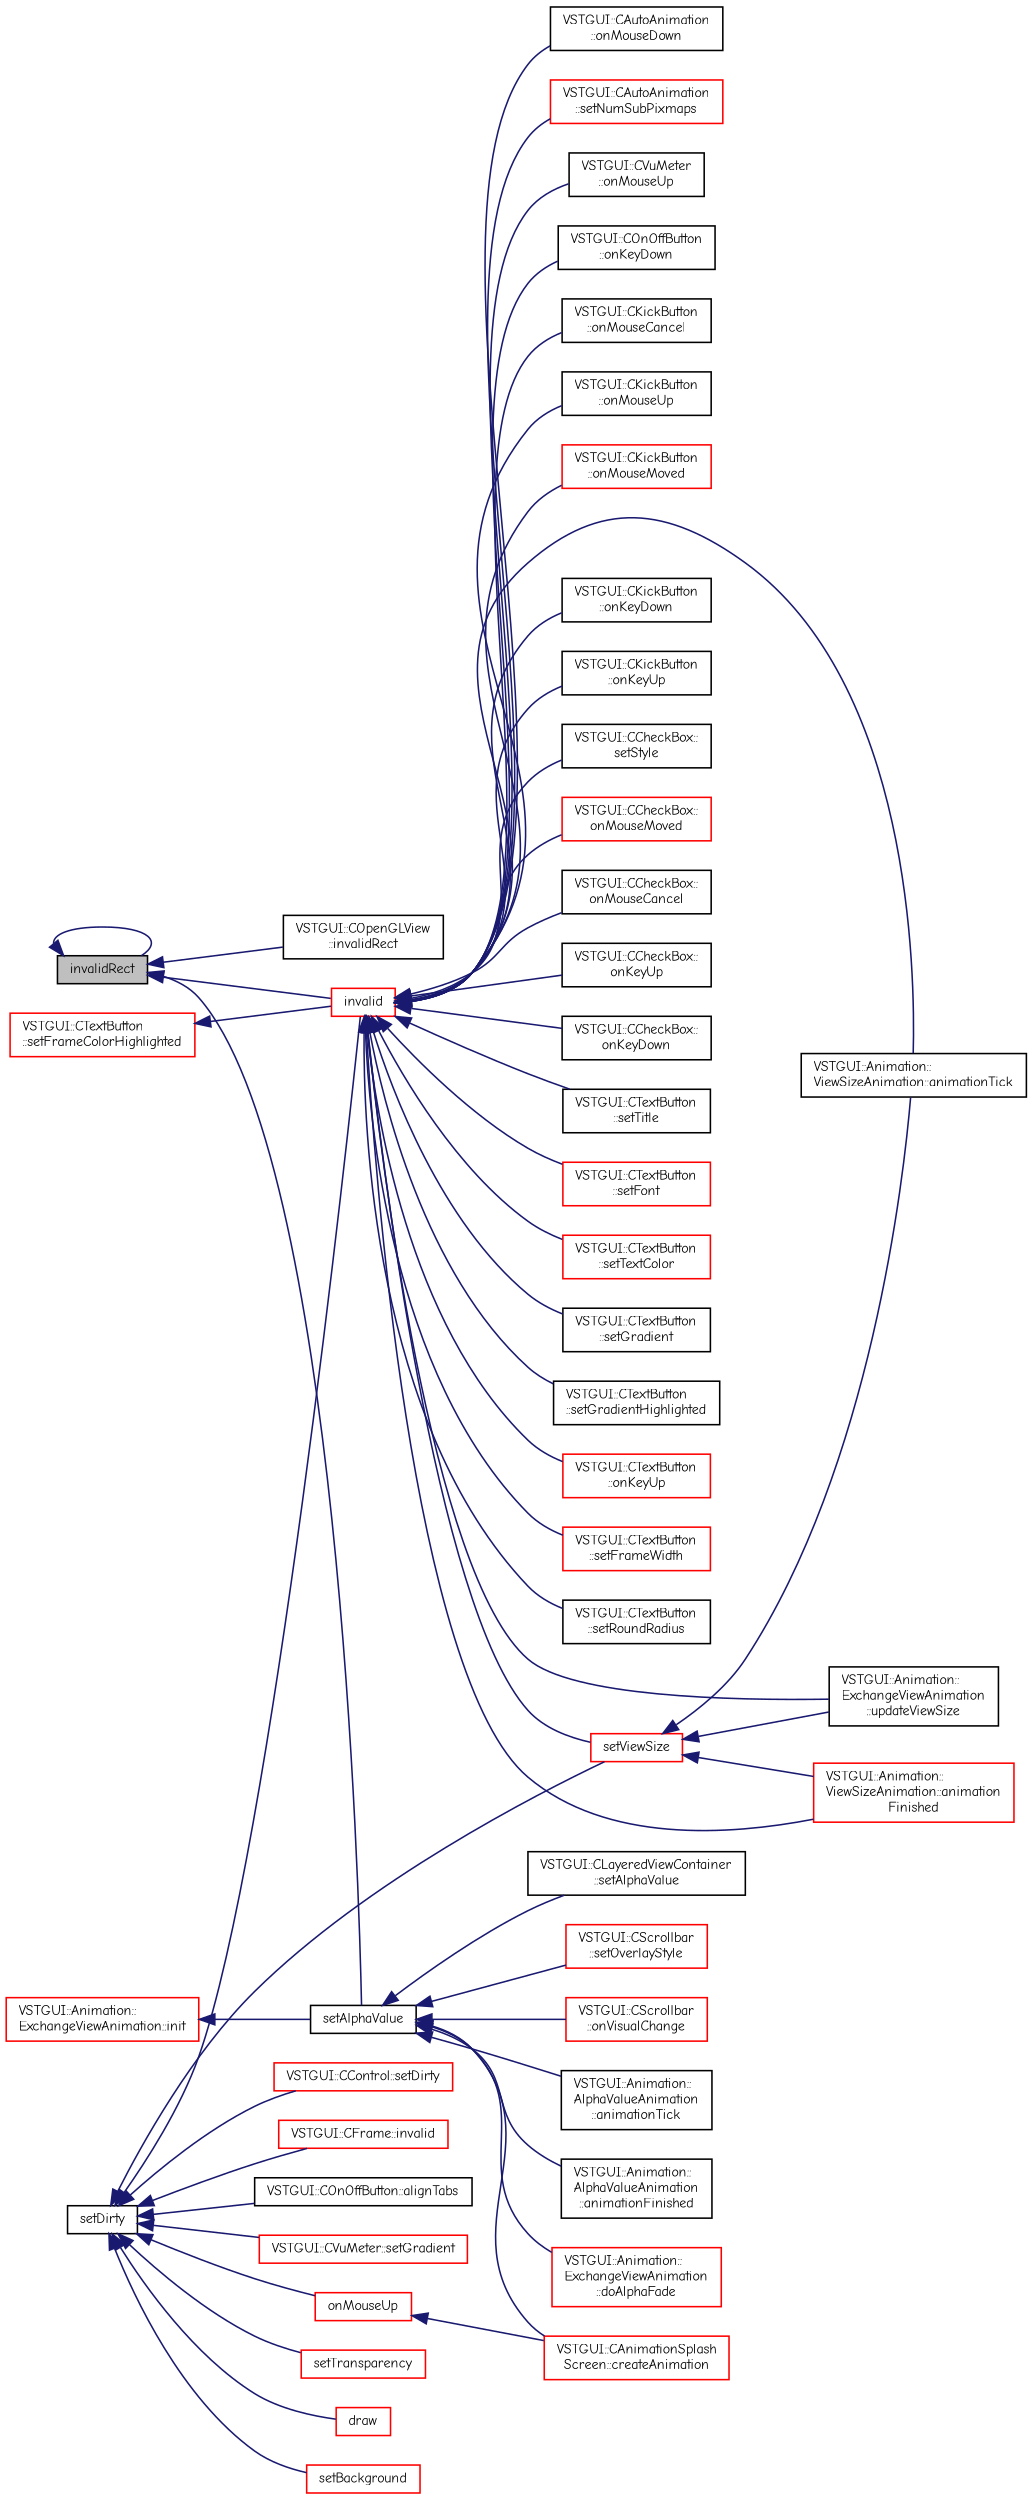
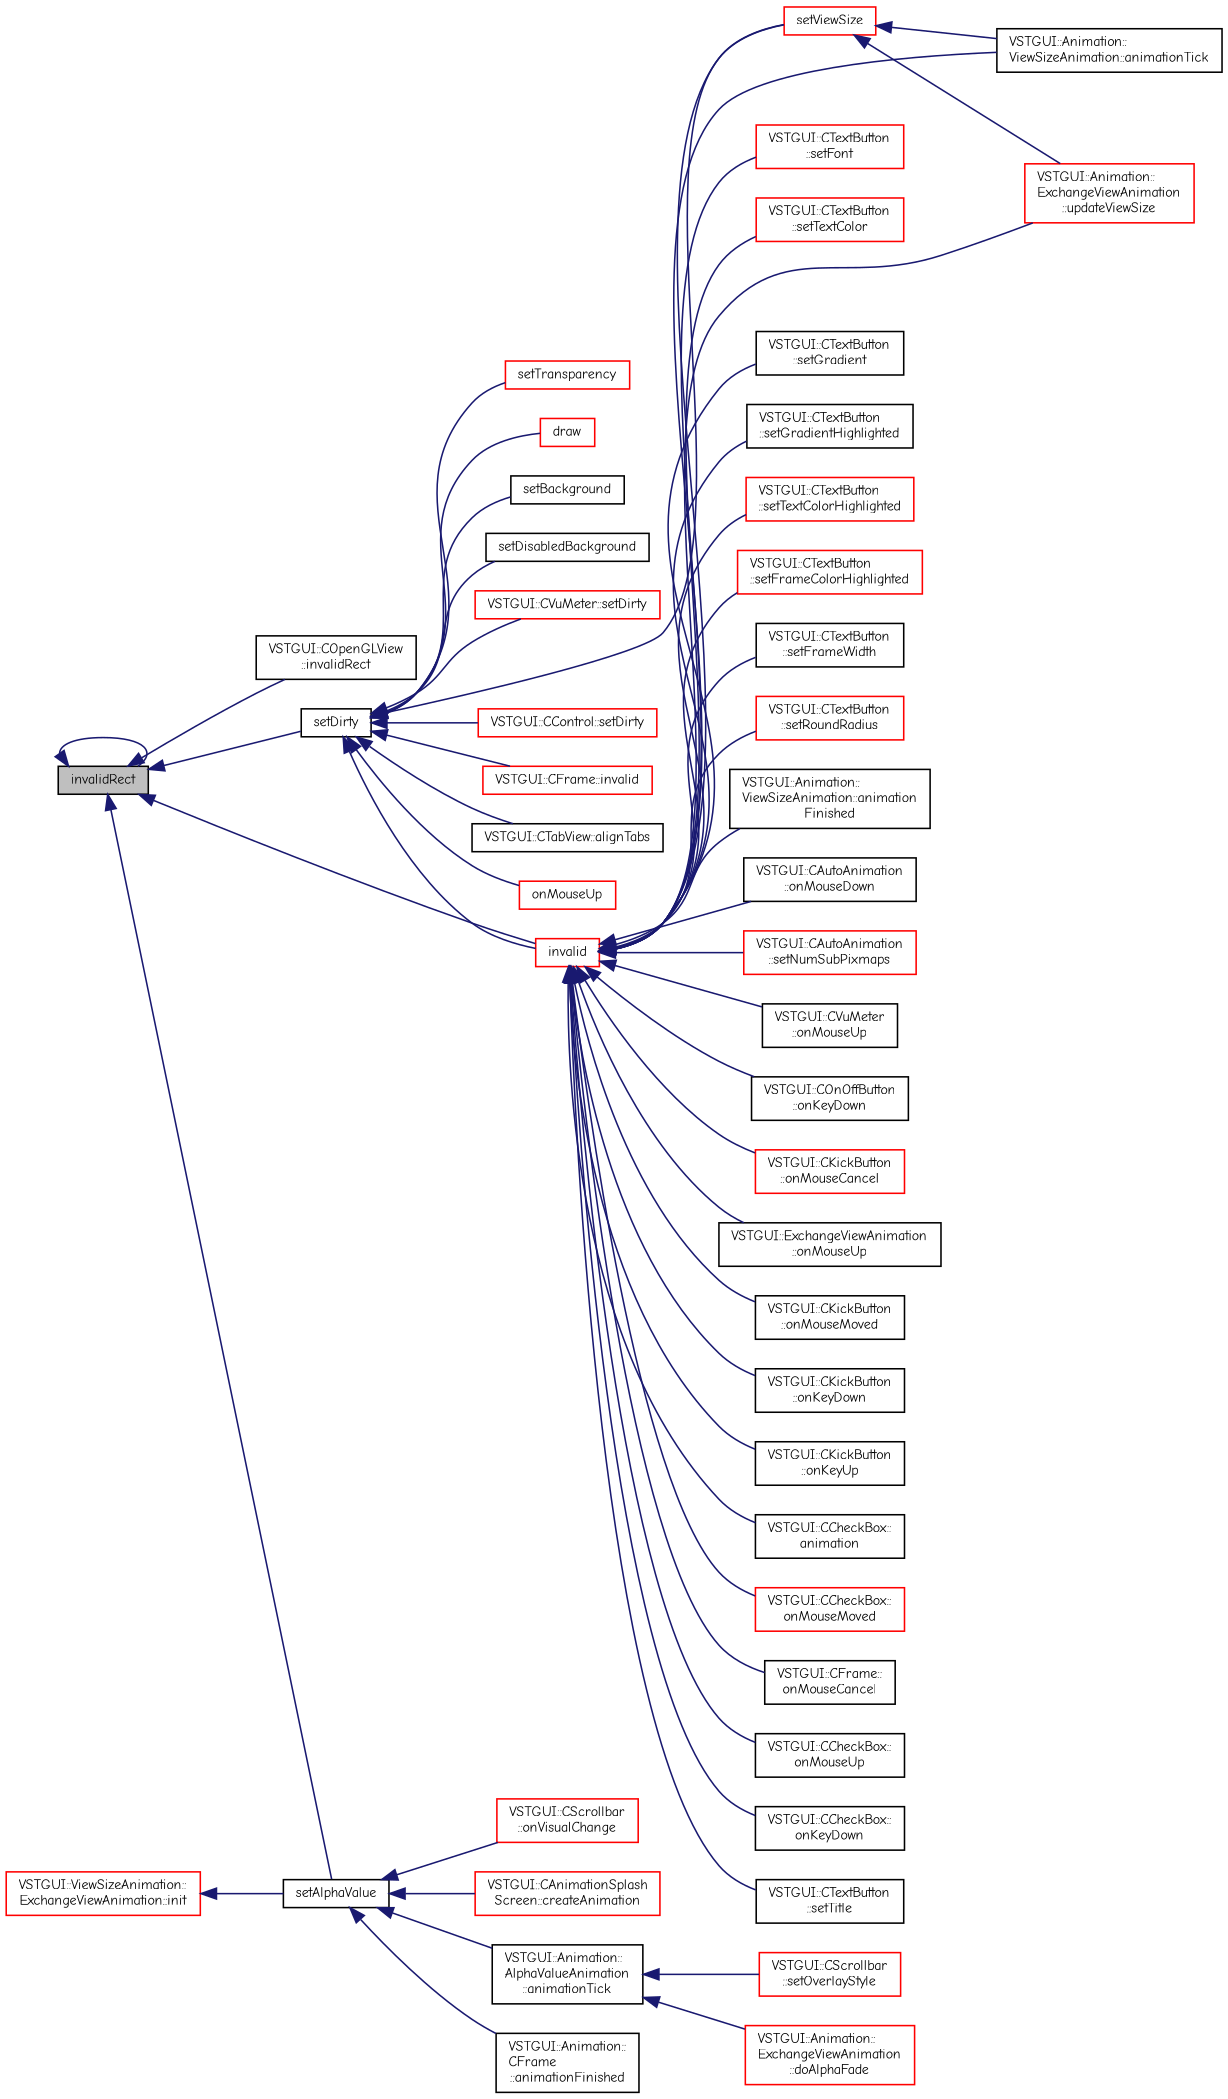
node "VSTGUI::CKickButton ::onMouseCancel": color black -> red
node "VSTGUI::CKickButton ::onMouseUp": label "VSTGUI::CKickButton ::onMouseUp" -> "VSTGUI::ExchangeViewAnimation ::onMouseUp"
node "VSTGUI::CKickButton ::onMouseMoved": color red -> black
node "setDisabledBackground": added
node "VSTGUI::CCheckBox:: setStyle": label "VSTGUI::CCheckBox:: setStyle" -> "VSTGUI::CCheckBox:: animation"
edge "setDirty" -> "invalidRect": added
node "VSTGUI::CCheckBox:: onMouseCancel": label "VSTGUI::CCheckBox:: onMouseCancel" -> "VSTGUI::CFrame:: onMouseCancel"
node "VSTGUI::CCheckBox:: onKeyUp": label "VSTGUI::CCheckBox:: onKeyUp" -> "VSTGUI::CCheckBox:: onMouseUp"
edge "invalid" -> "VSTGUI::CTextButton ::setFrameColorHighlighted": reversed
node "VSTGUI::CTextButton ::onKeyUp": label "VSTGUI::CTextButton ::onKeyUp" -> "VSTGUI::CTextButton ::setTextColorHighlighted"
node "VSTGUI::CTextButton ::setFrameWidth": color red -> black
node "VSTGUI::CTextButton ::setRoundRadius": color black -> red
node "VSTGUI::Animation:: ExchangeViewAnimation ::updateViewSize": color black -> red
edge "VSTGUI::Animation:: ViewSizeAnimation::animation Finished" -> "setViewSize": removed
node "VSTGUI::Animation:: ViewSizeAnimation::animation Finished": color red -> black
node "VSTGUI::CLayeredViewContainer ::setAlphaValue": removed
edge "VSTGUI::CScrollbar ::setOverlayStyle" -> "setAlphaValue": now "VSTGUI::CScrollbar ::setOverlayStyle" -> "VSTGUI::Animation:: AlphaValueAnimation ::animationTick"
node "VSTGUI::Animation:: ExchangeViewAnimation::init": label "VSTGUI::Animation:: ExchangeViewAnimation::init" -> "VSTGUI::ViewSizeAnimation:: ExchangeViewAnimation::init"
node "VSTGUI::Animation:: AlphaValueAnimation ::animationFinished": label "VSTGUI::Animation:: AlphaValueAnimation ::animationFinished" -> "VSTGUI::Animation:: CFrame ::animationFinished"
node "VSTGUI::COnOffButton::alignTabs": label "VSTGUI::COnOffButton::alignTabs" -> "VSTGUI::CTabView::alignTabs"
edge "VSTGUI::Animation:: ExchangeViewAnimation ::doAlphaFade" -> "setAlphaValue": now "VSTGUI::Animation:: ExchangeViewAnimation ::doAlphaFade" -> "VSTGUI::Animation:: AlphaValueAnimation ::animationTick"
node "VSTGUI::CVuMeter::setGradient": label "VSTGUI::CVuMeter::setGradient" -> "VSTGUI::CVuMeter::setDirty"
edge "VSTGUI::CAnimationSplash Screen::createAnimation" -> "onMouseUp": removed
node "setBackground": color red -> black
